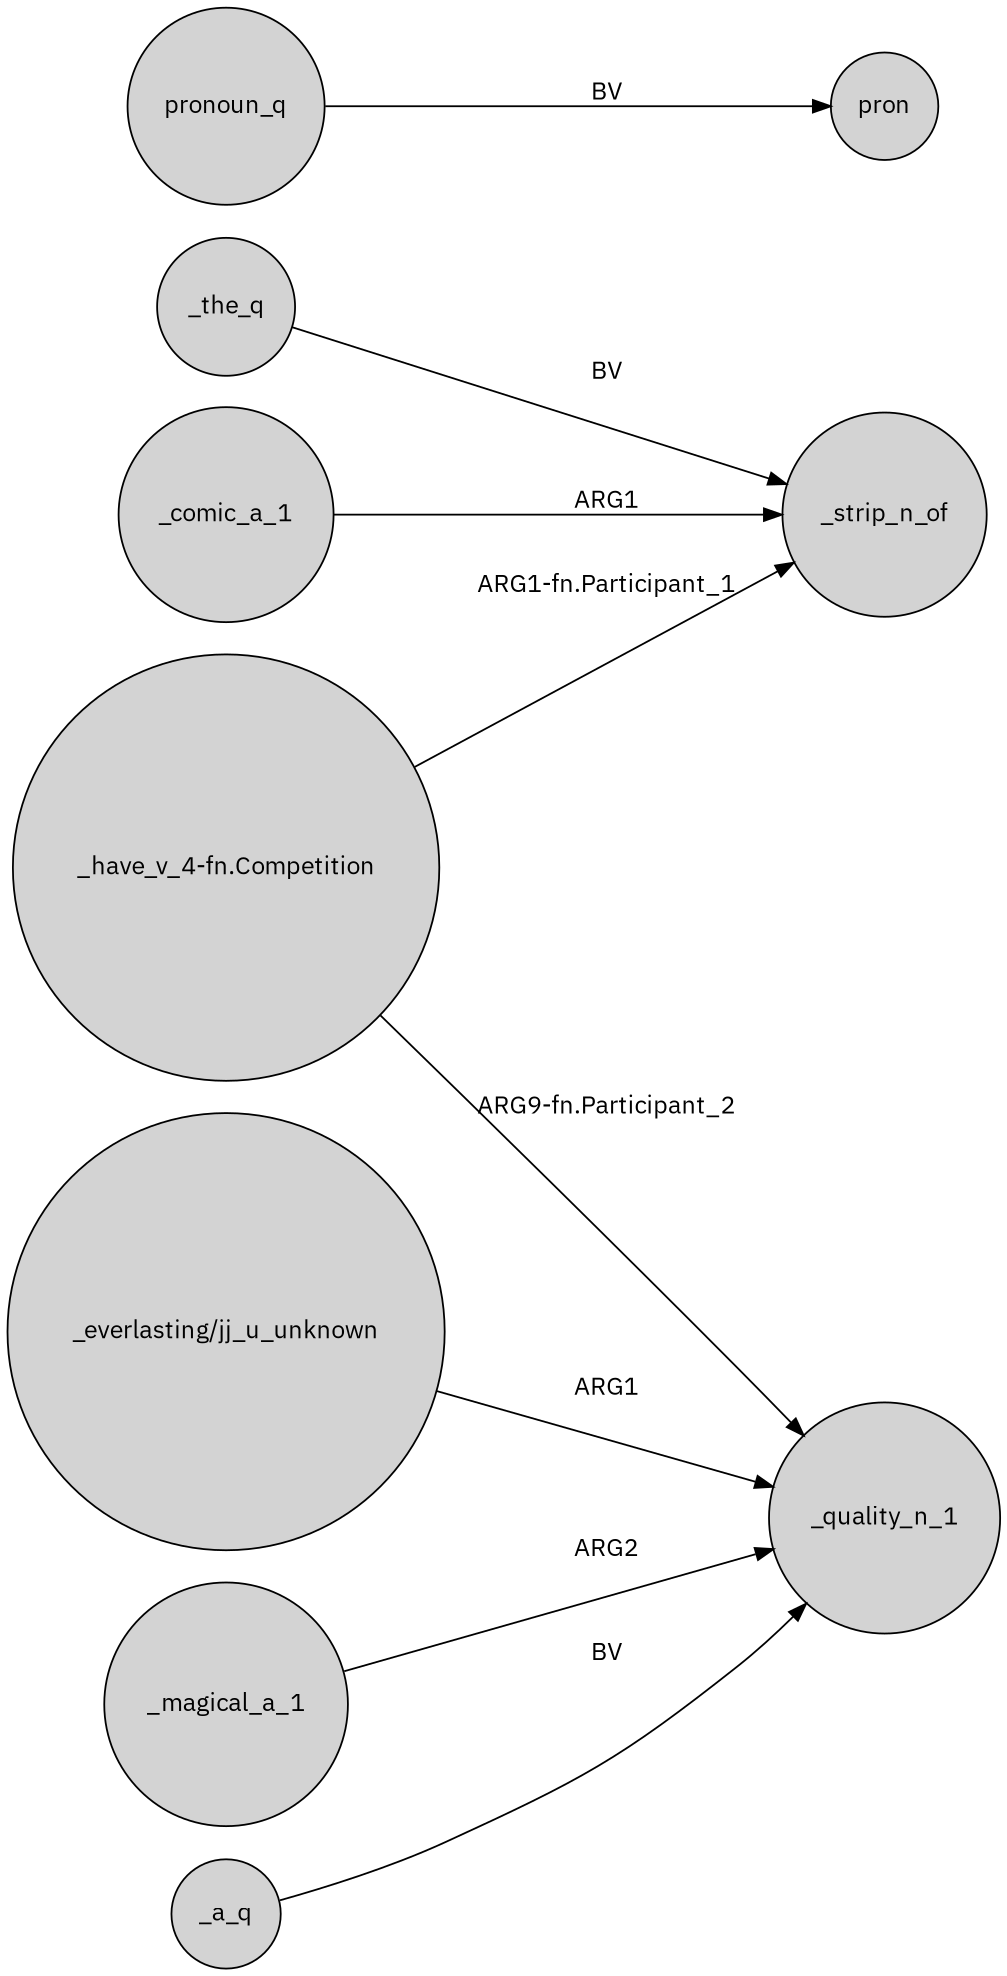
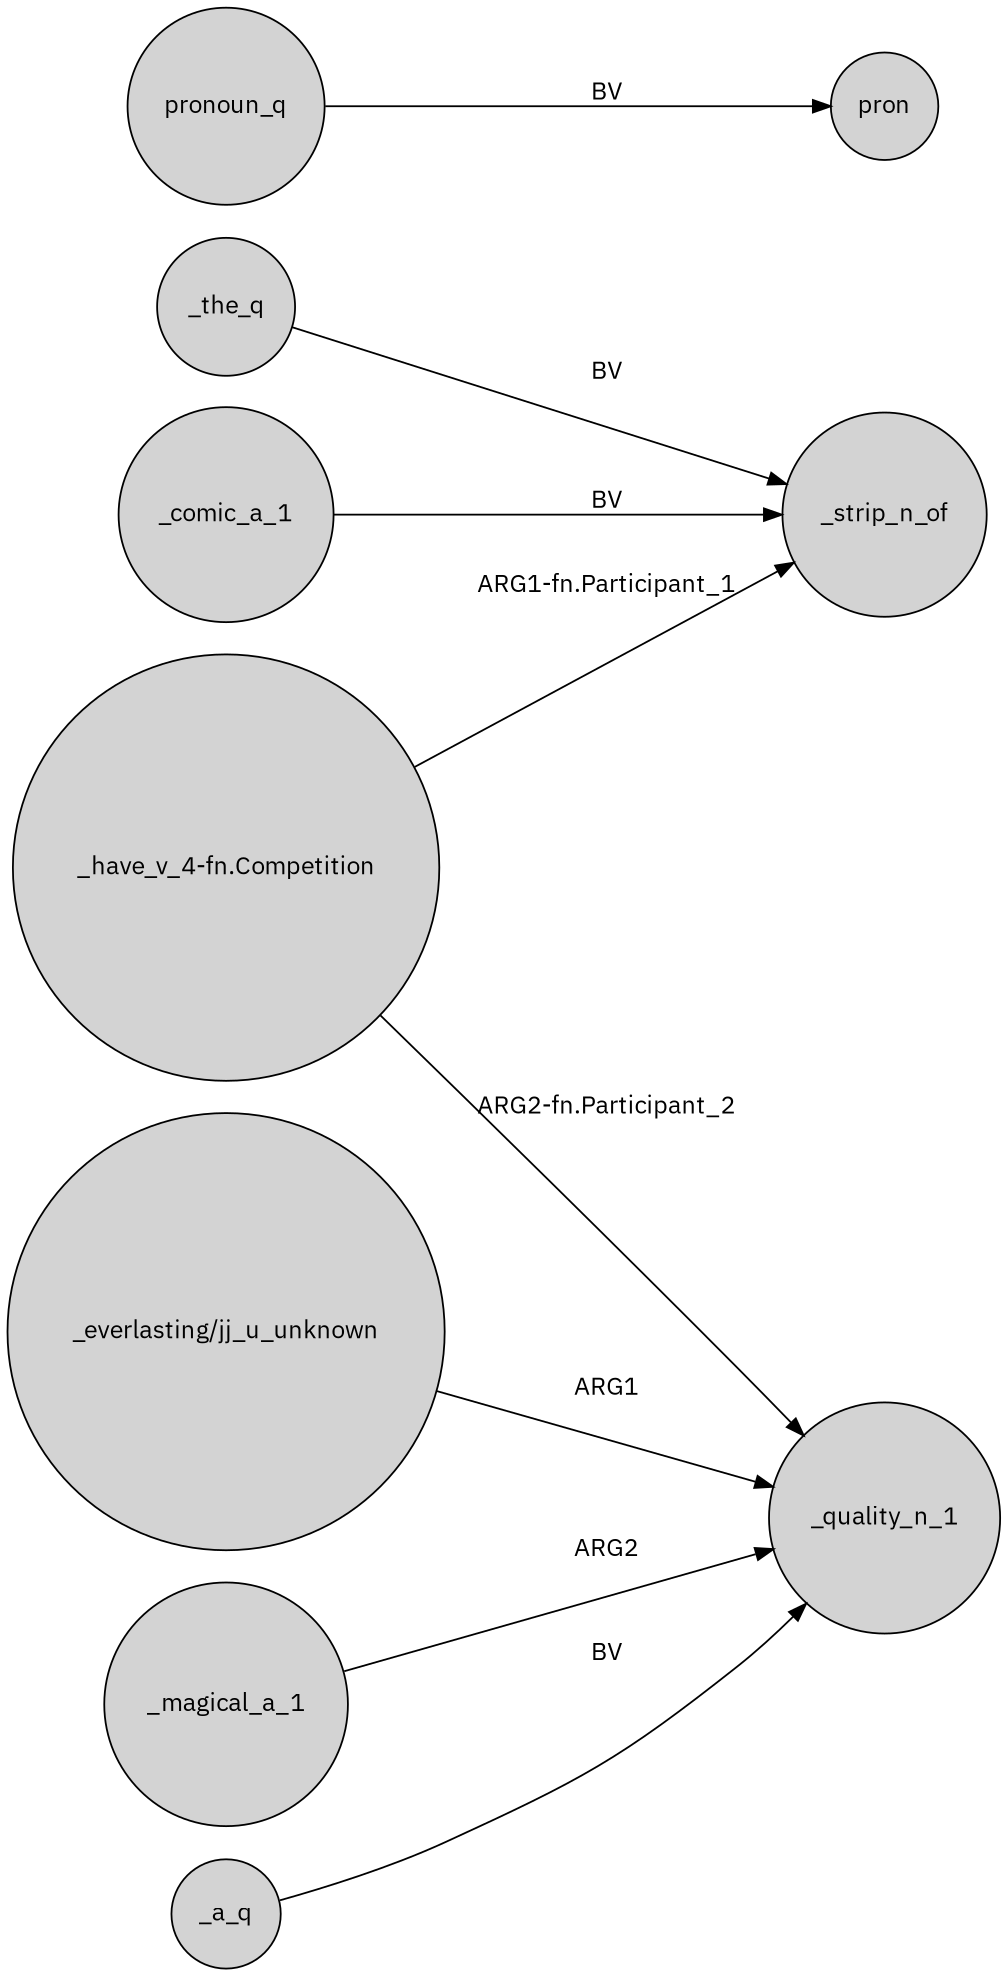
edge "_comic_a_1" -> "_strip_n_of": label "ARG1" -> "BV"
edge "_have_v_4-fn.Competition" -> "_quality_n_1": label "ARG9-fn.Participant_2" -> "ARG2-fn.Participant_2"
